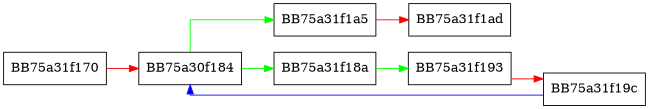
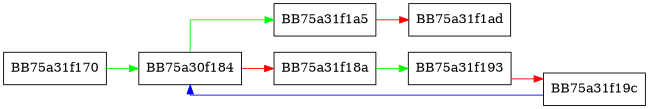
edge "BB75a31f170" -> "BB75a30f184": color red -> green
edge "BB75a30f184" -> "BB75a31f18a": color green -> red
